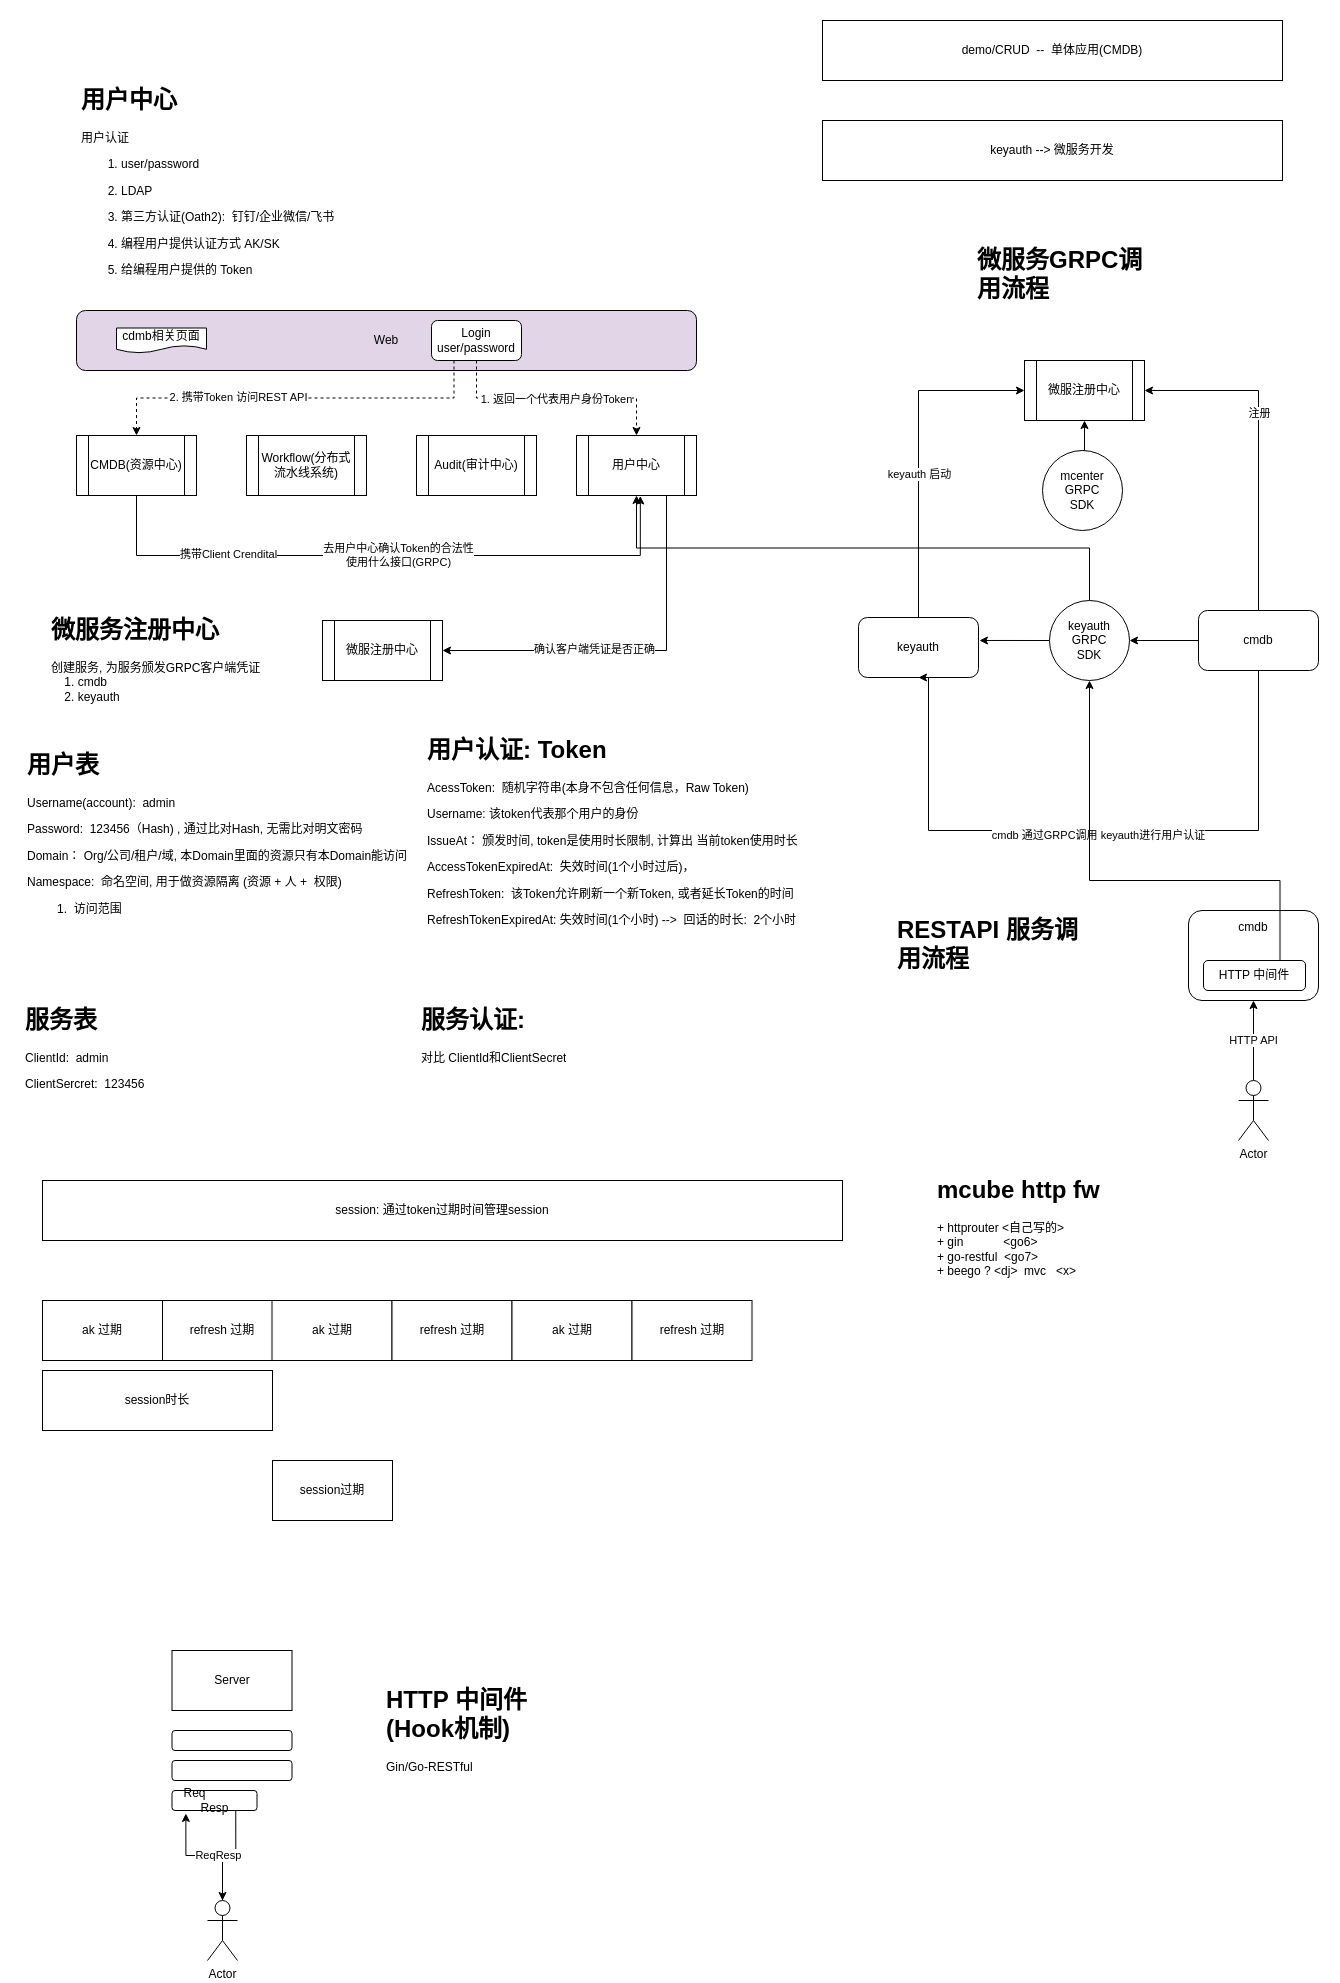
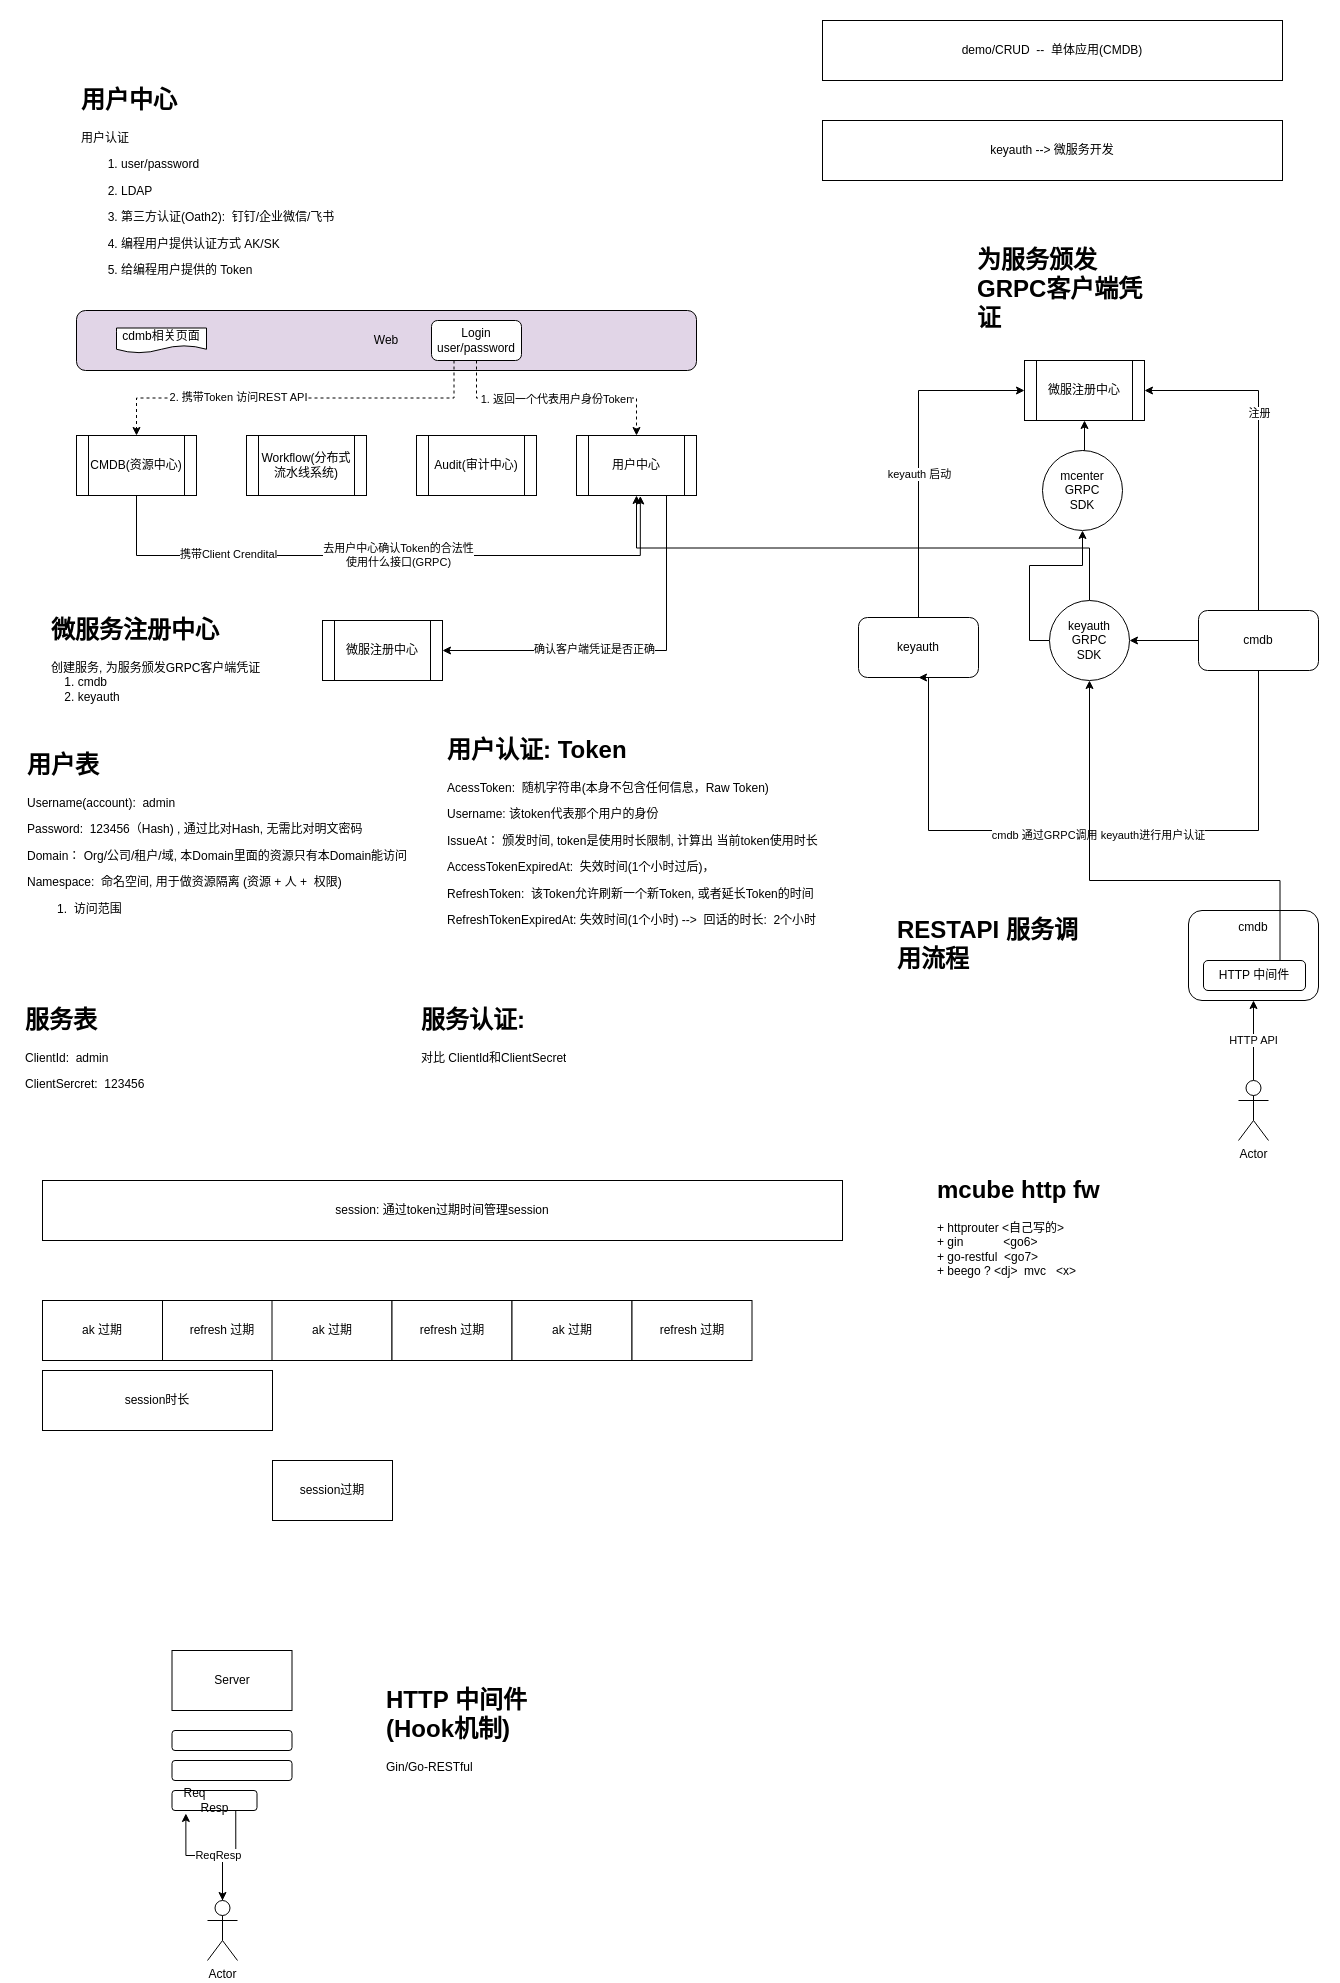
node "微服务GRPC调用流程": label "微服务GRPC调用流程" -> "为服务颁发GRPC客户端凭证"
edge "keyauth GRPC SDK" -> "keyauth": now "keyauth GRPC SDK" -> "mcenter GRPC SDK"
node "用户认证: TokenAcessToken: 随机字符串(本身不包含任何信息，Raw Token) Username: 该token代表那个用户的身份 IssueAt： 颁发时间, token是使用时长限制, 计算出 当前token使用时长 AccessTokenExpiredAt: 失效时间(1个小时过后)， RefreshToken: 该Token允许刷新一个新Token, 或者延长Token的时间 RefreshTokenExpiredAt: 失效时间(1个小时) --> 回话的时长: 2个小时": moved (641, 841) -> (661, 841)
